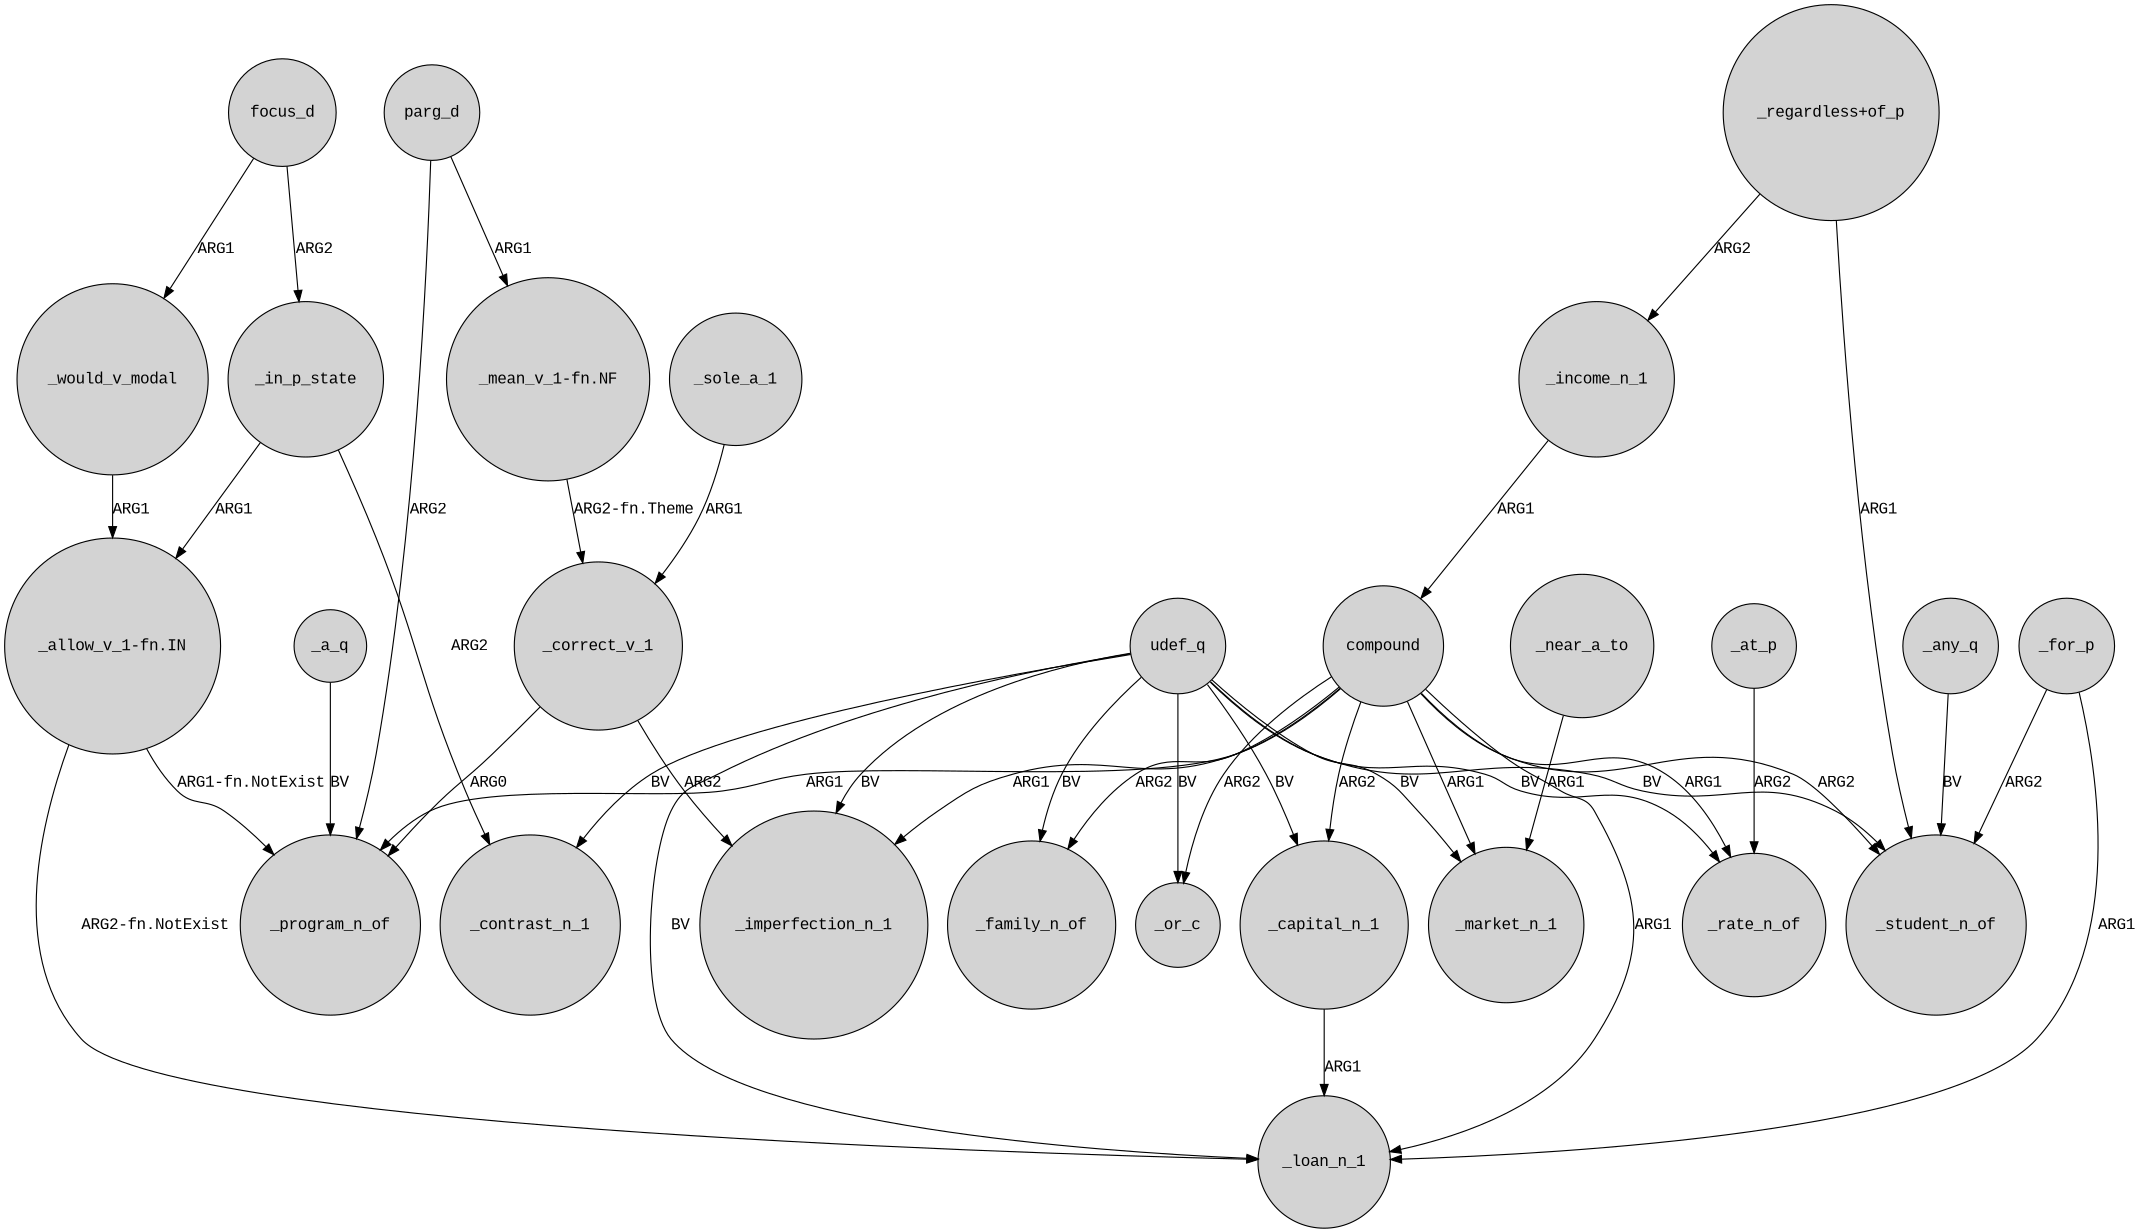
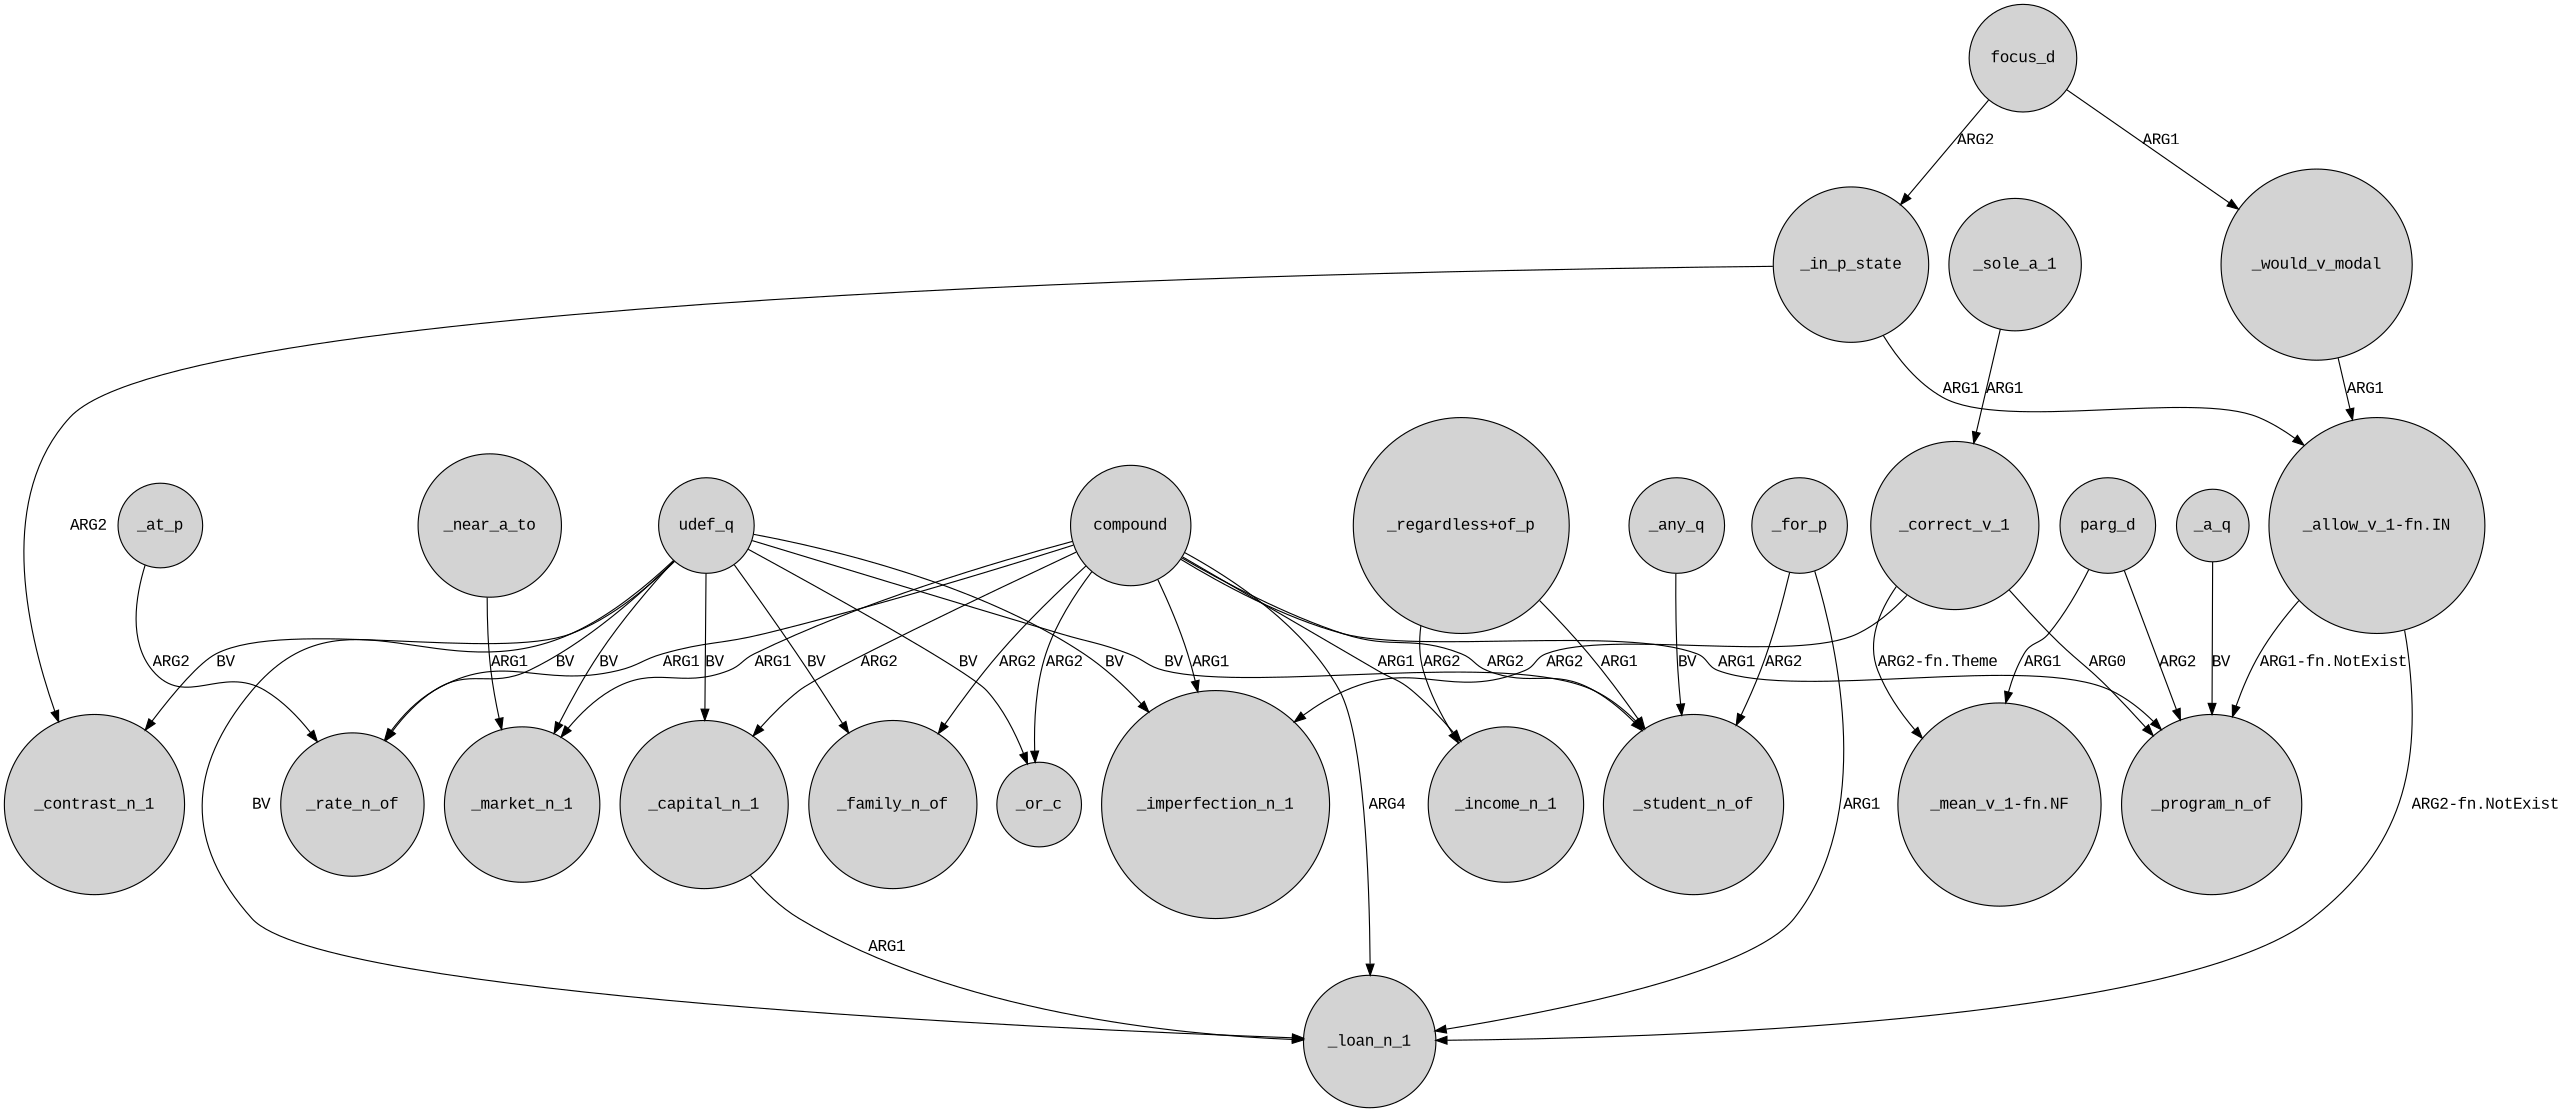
edge "_income_n_1" -> "compound": reversed
edge "_mean_v_1-fn.NF" -> "_correct_v_1": reversed
edge "compound" -> "_loan_n_1": label "ARG1" -> "ARG4"
